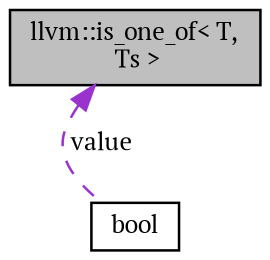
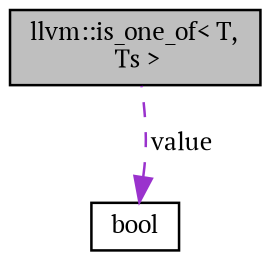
edge "bool" -> "llvm::is_one_of< T, Ts >": reversed
